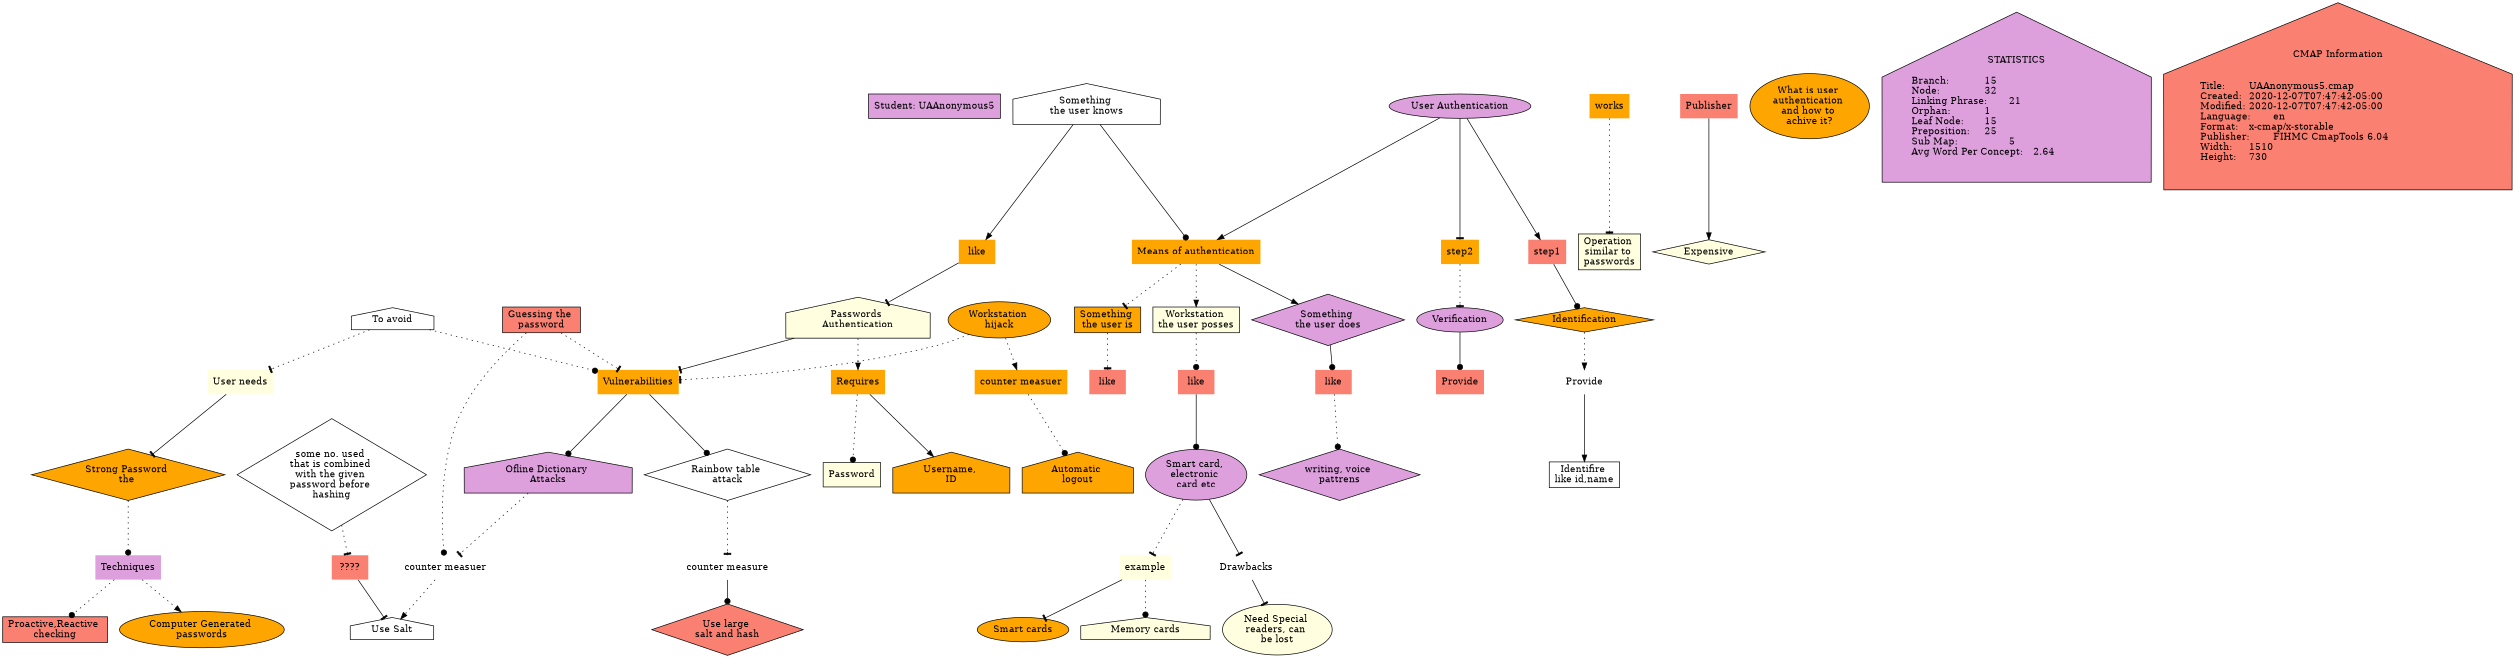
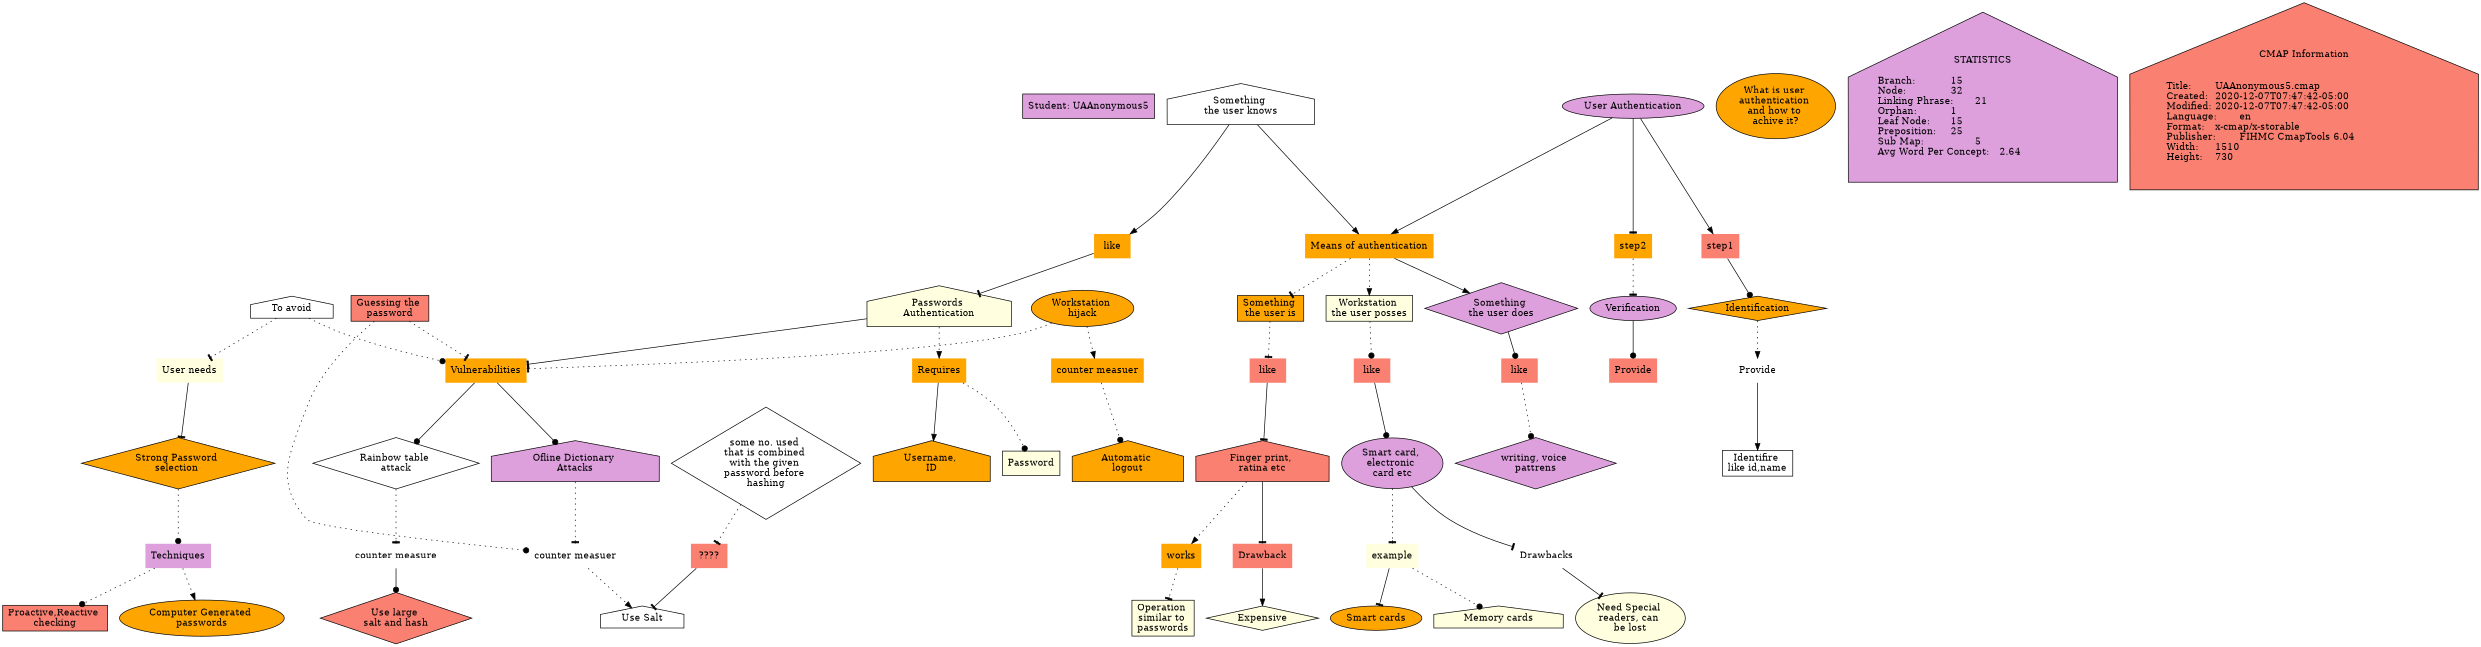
node "Publisher": label "Publisher" -> "Drawback"
edge "Something the user knows" -> "Means of authentication": arrowhead dot -> normal
node "Finger print, ratina etc": added
node "Strong Password the": label "Strong Password the" -> "Strong Password selection"
